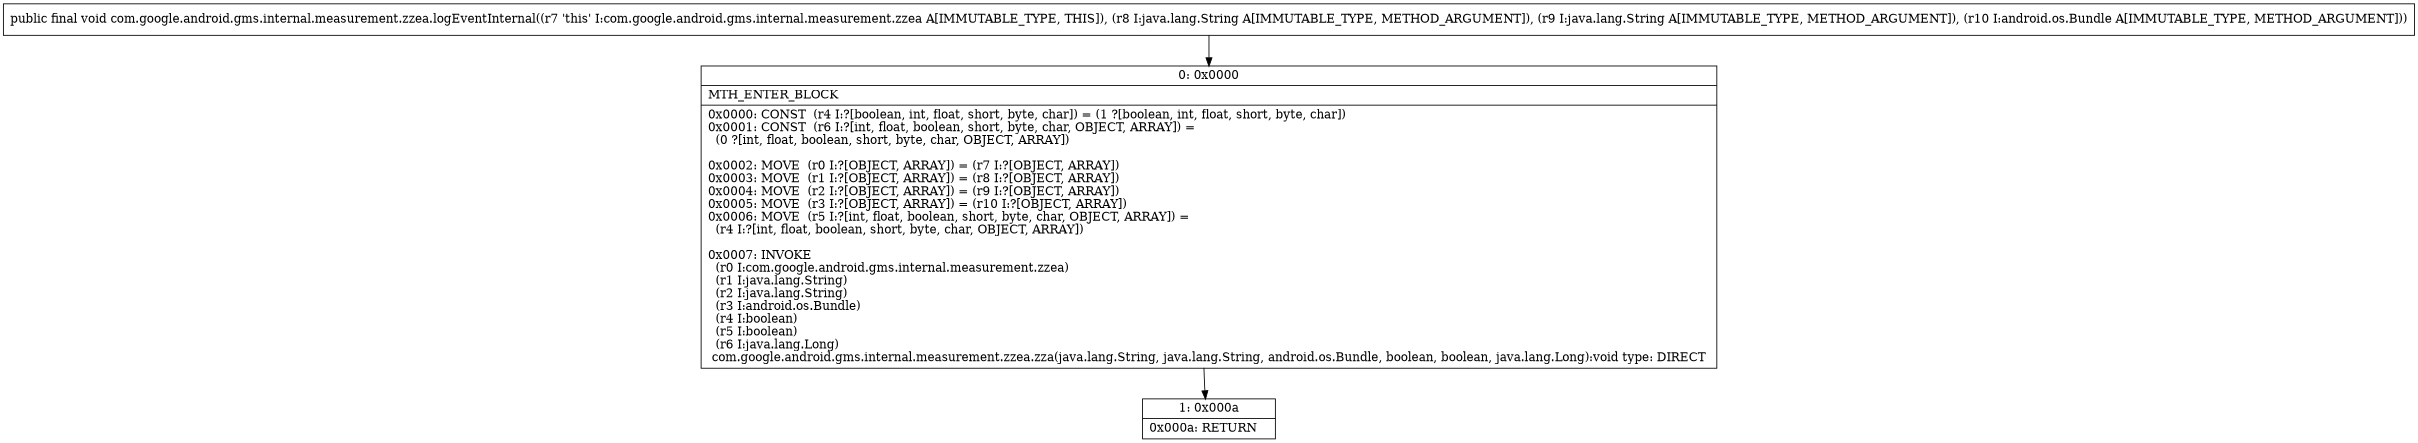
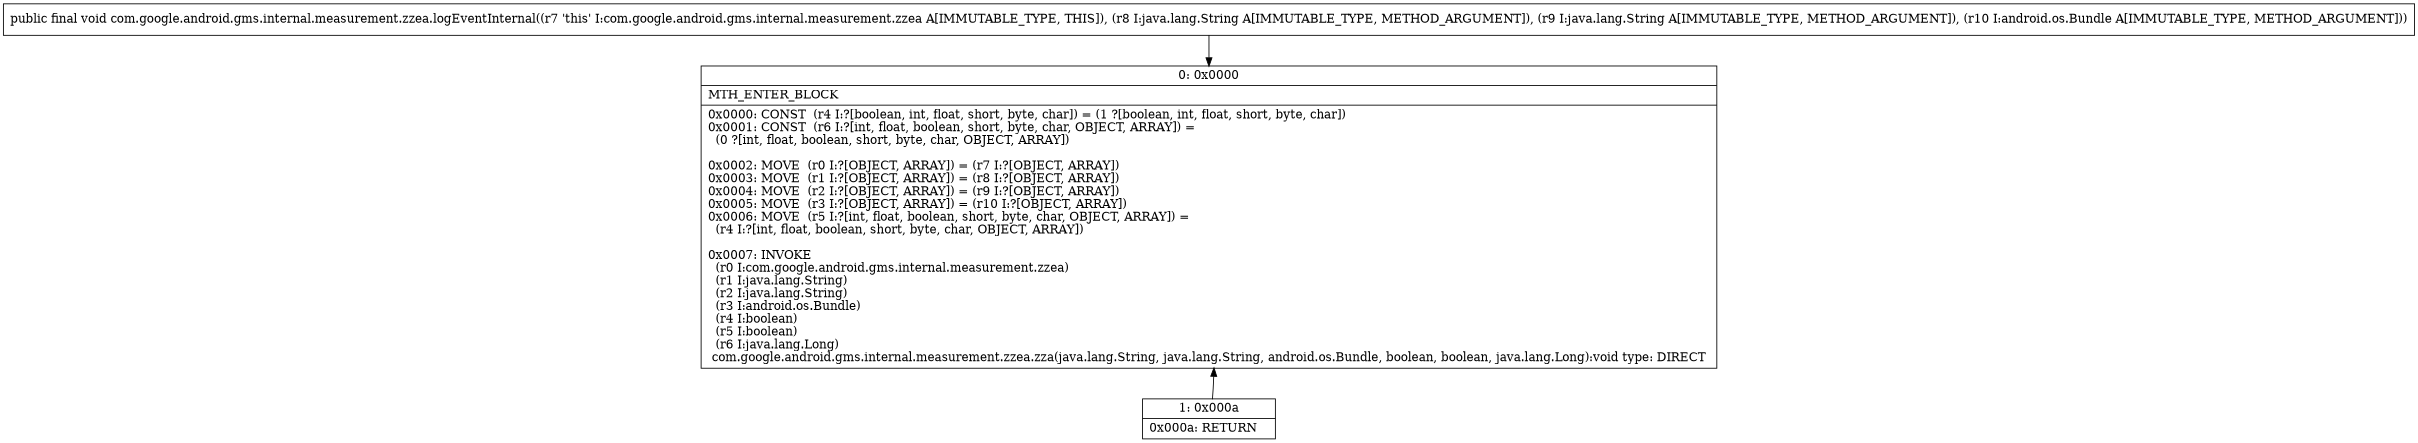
edge "0: 0x0000" -> "1: 0x000a": reversed
